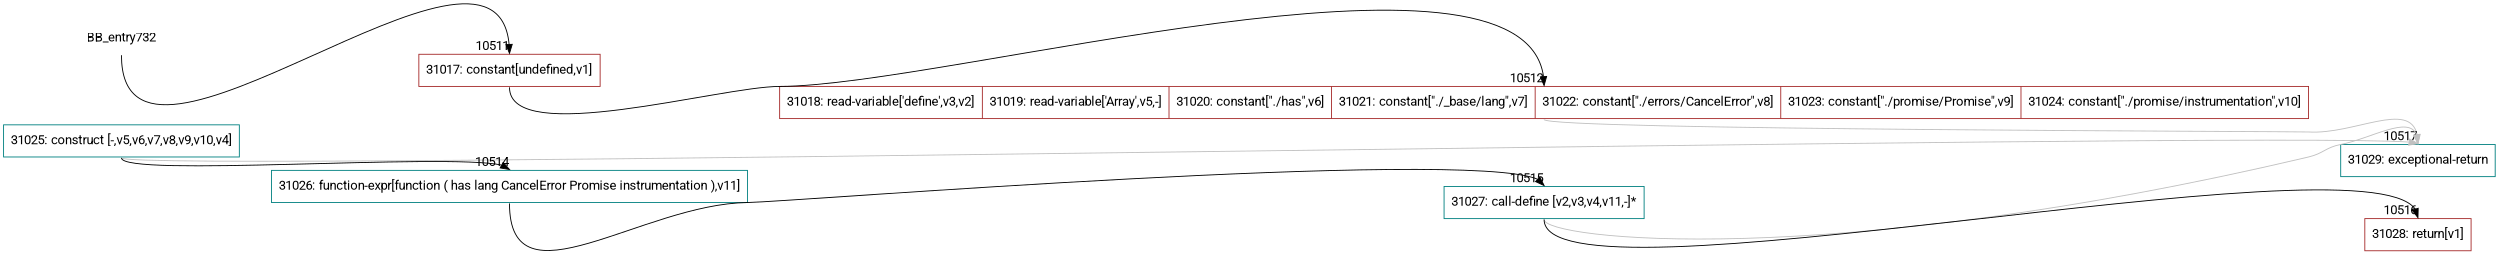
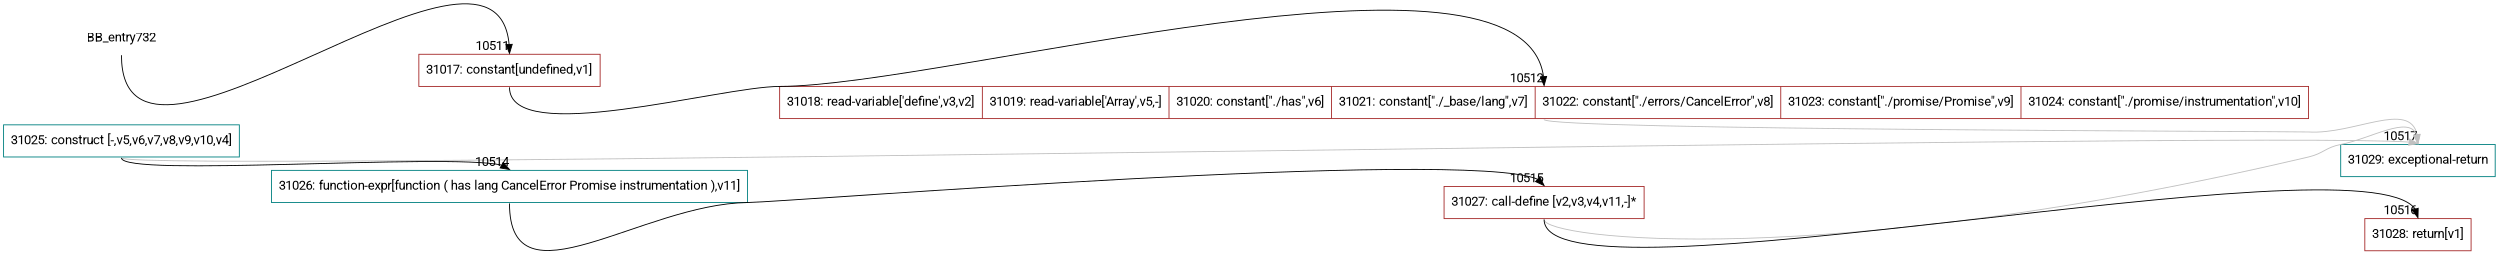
node "31027: call-define [v2,v3,v4,v11,-]*": color teal -> brown
